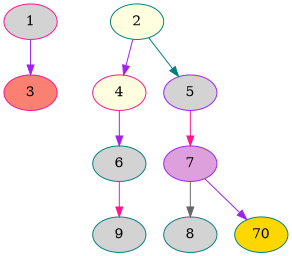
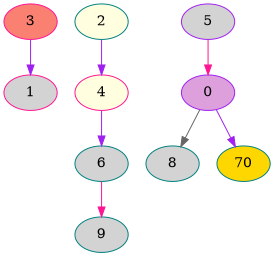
edge "1" -> "3": reversed
edge "2" -> "5": removed
node "7": label "7" -> "0"
